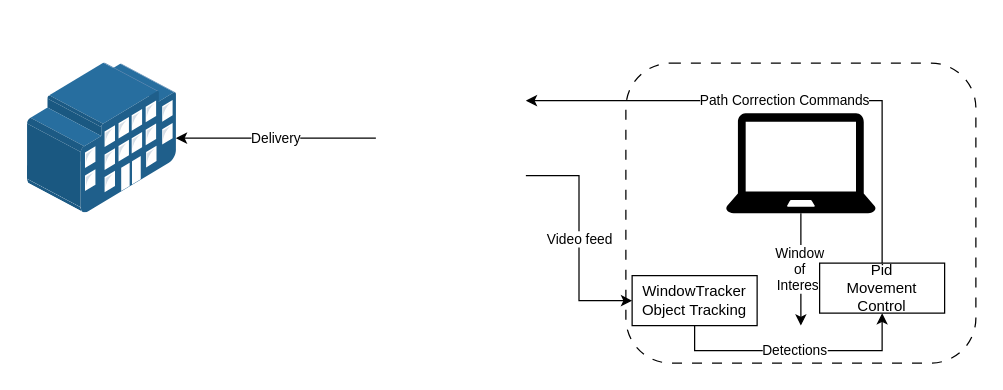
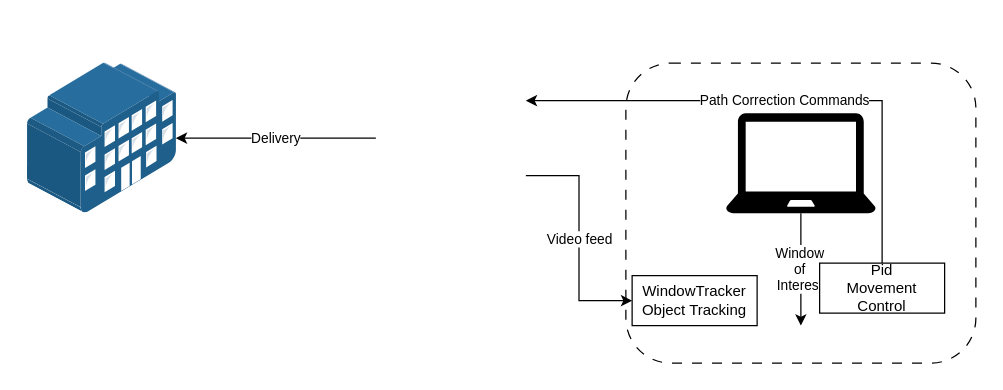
edge "WindowTracker Object Tracking" -> "Pid Movement Control": removed, label "Detections"
